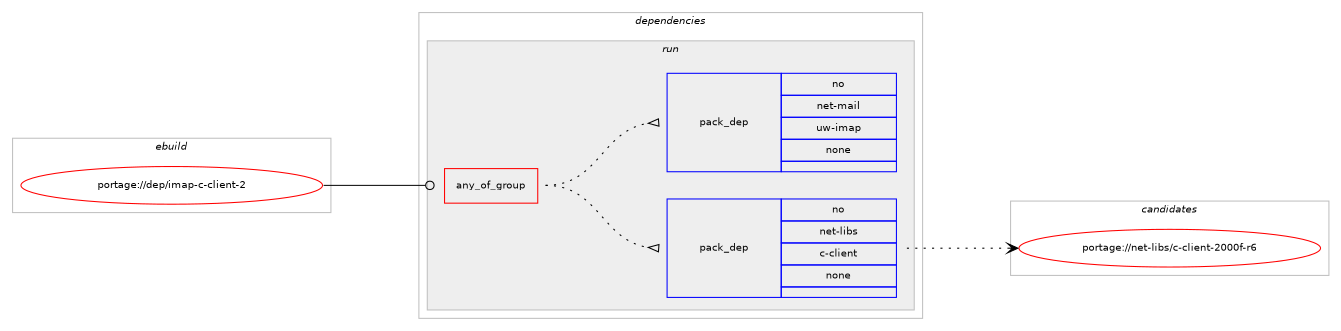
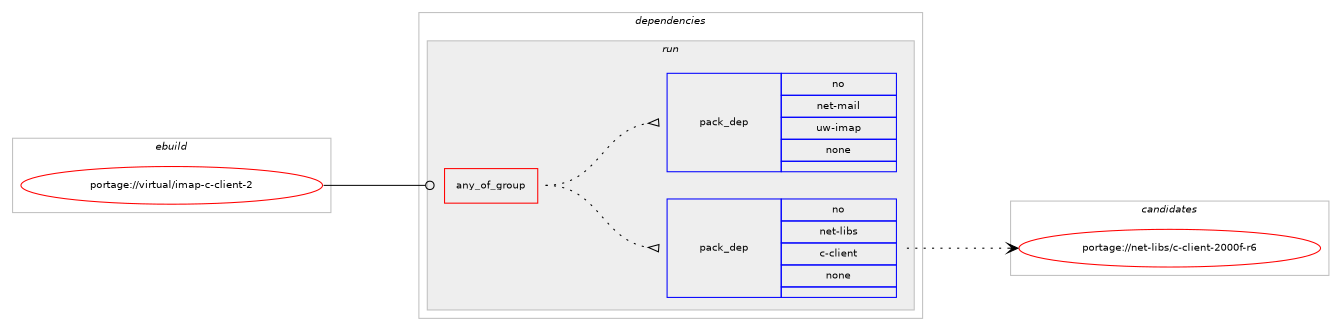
node "portage://dep/imap-c-client-2": label "portage://dep/imap-c-client-2" -> "portage://virtual/imap-c-client-2"
